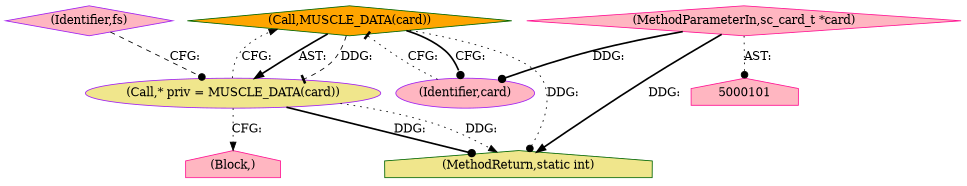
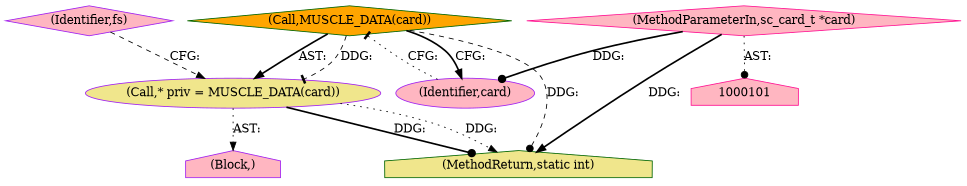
edge "(Call,MUSCLE_DATA(card))" -> "(Identifier,card)": arrowhead dot -> normal
edge "(Call,* priv = MUSCLE_DATA(card))" -> "(Call,MUSCLE_DATA(card))": removed, label "CFG:"
edge "(Identifier,fs)" -> "(Call,* priv = MUSCLE_DATA(card))": arrowhead dot -> normal
edge "(Call,MUSCLE_DATA(card))" -> "(MethodReturn,static int)": style dotted -> dashed
node "5000101": label "5000101" -> "1000101"
edge "(Call,* priv = MUSCLE_DATA(card))" -> "(Block,)": label "CFG: " -> "AST: "
node "(Block,)": color deeppink -> purple
